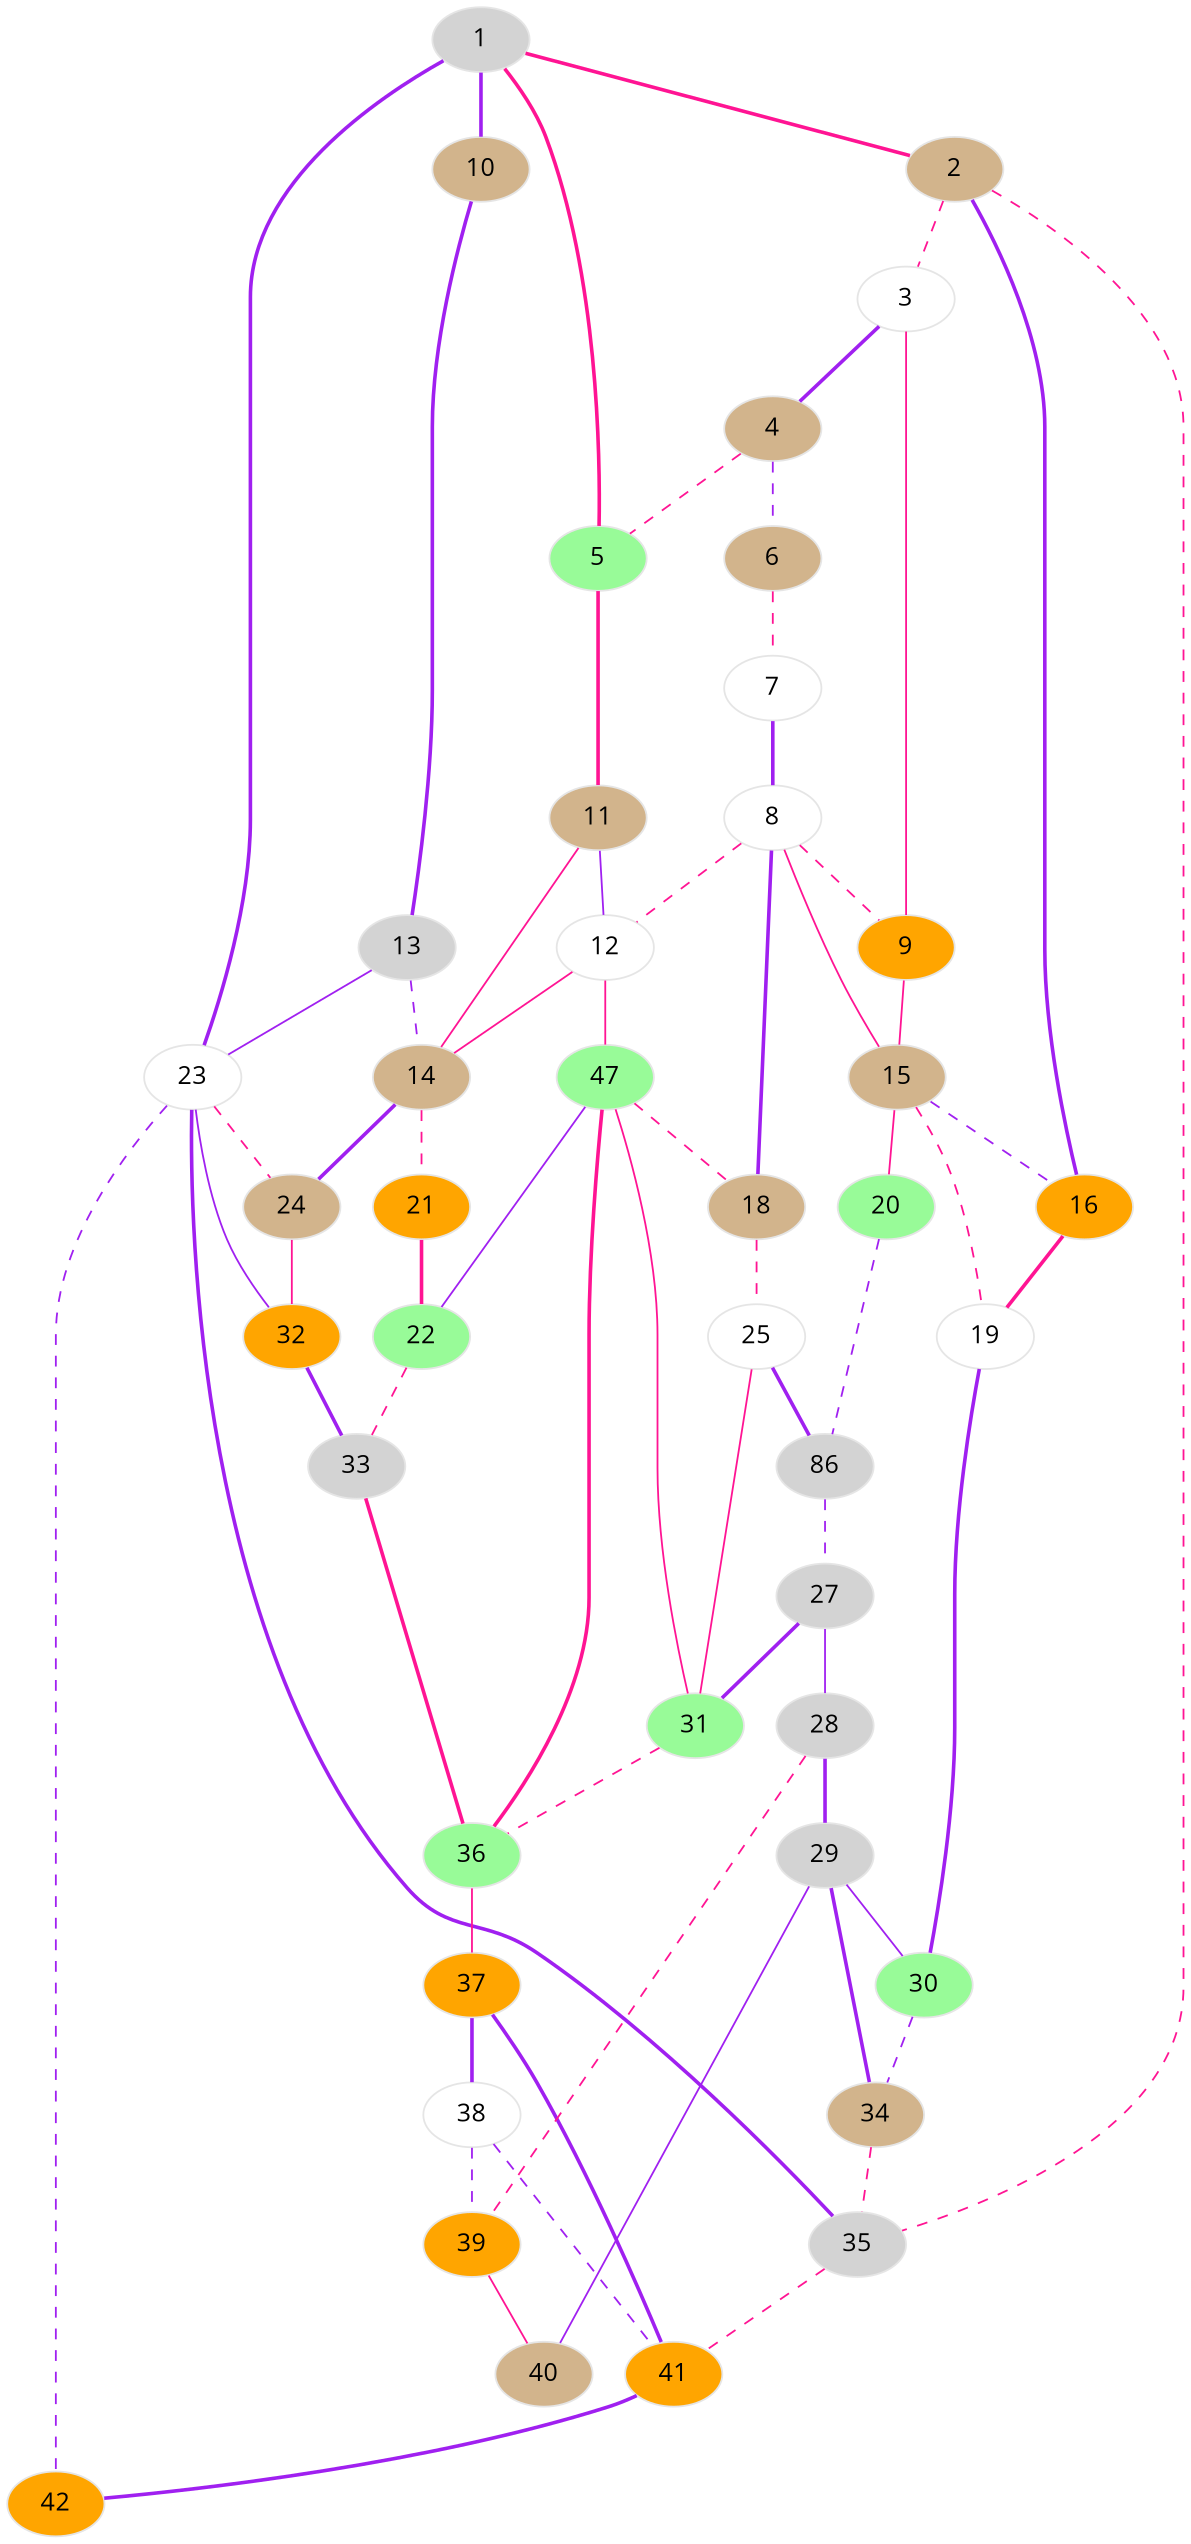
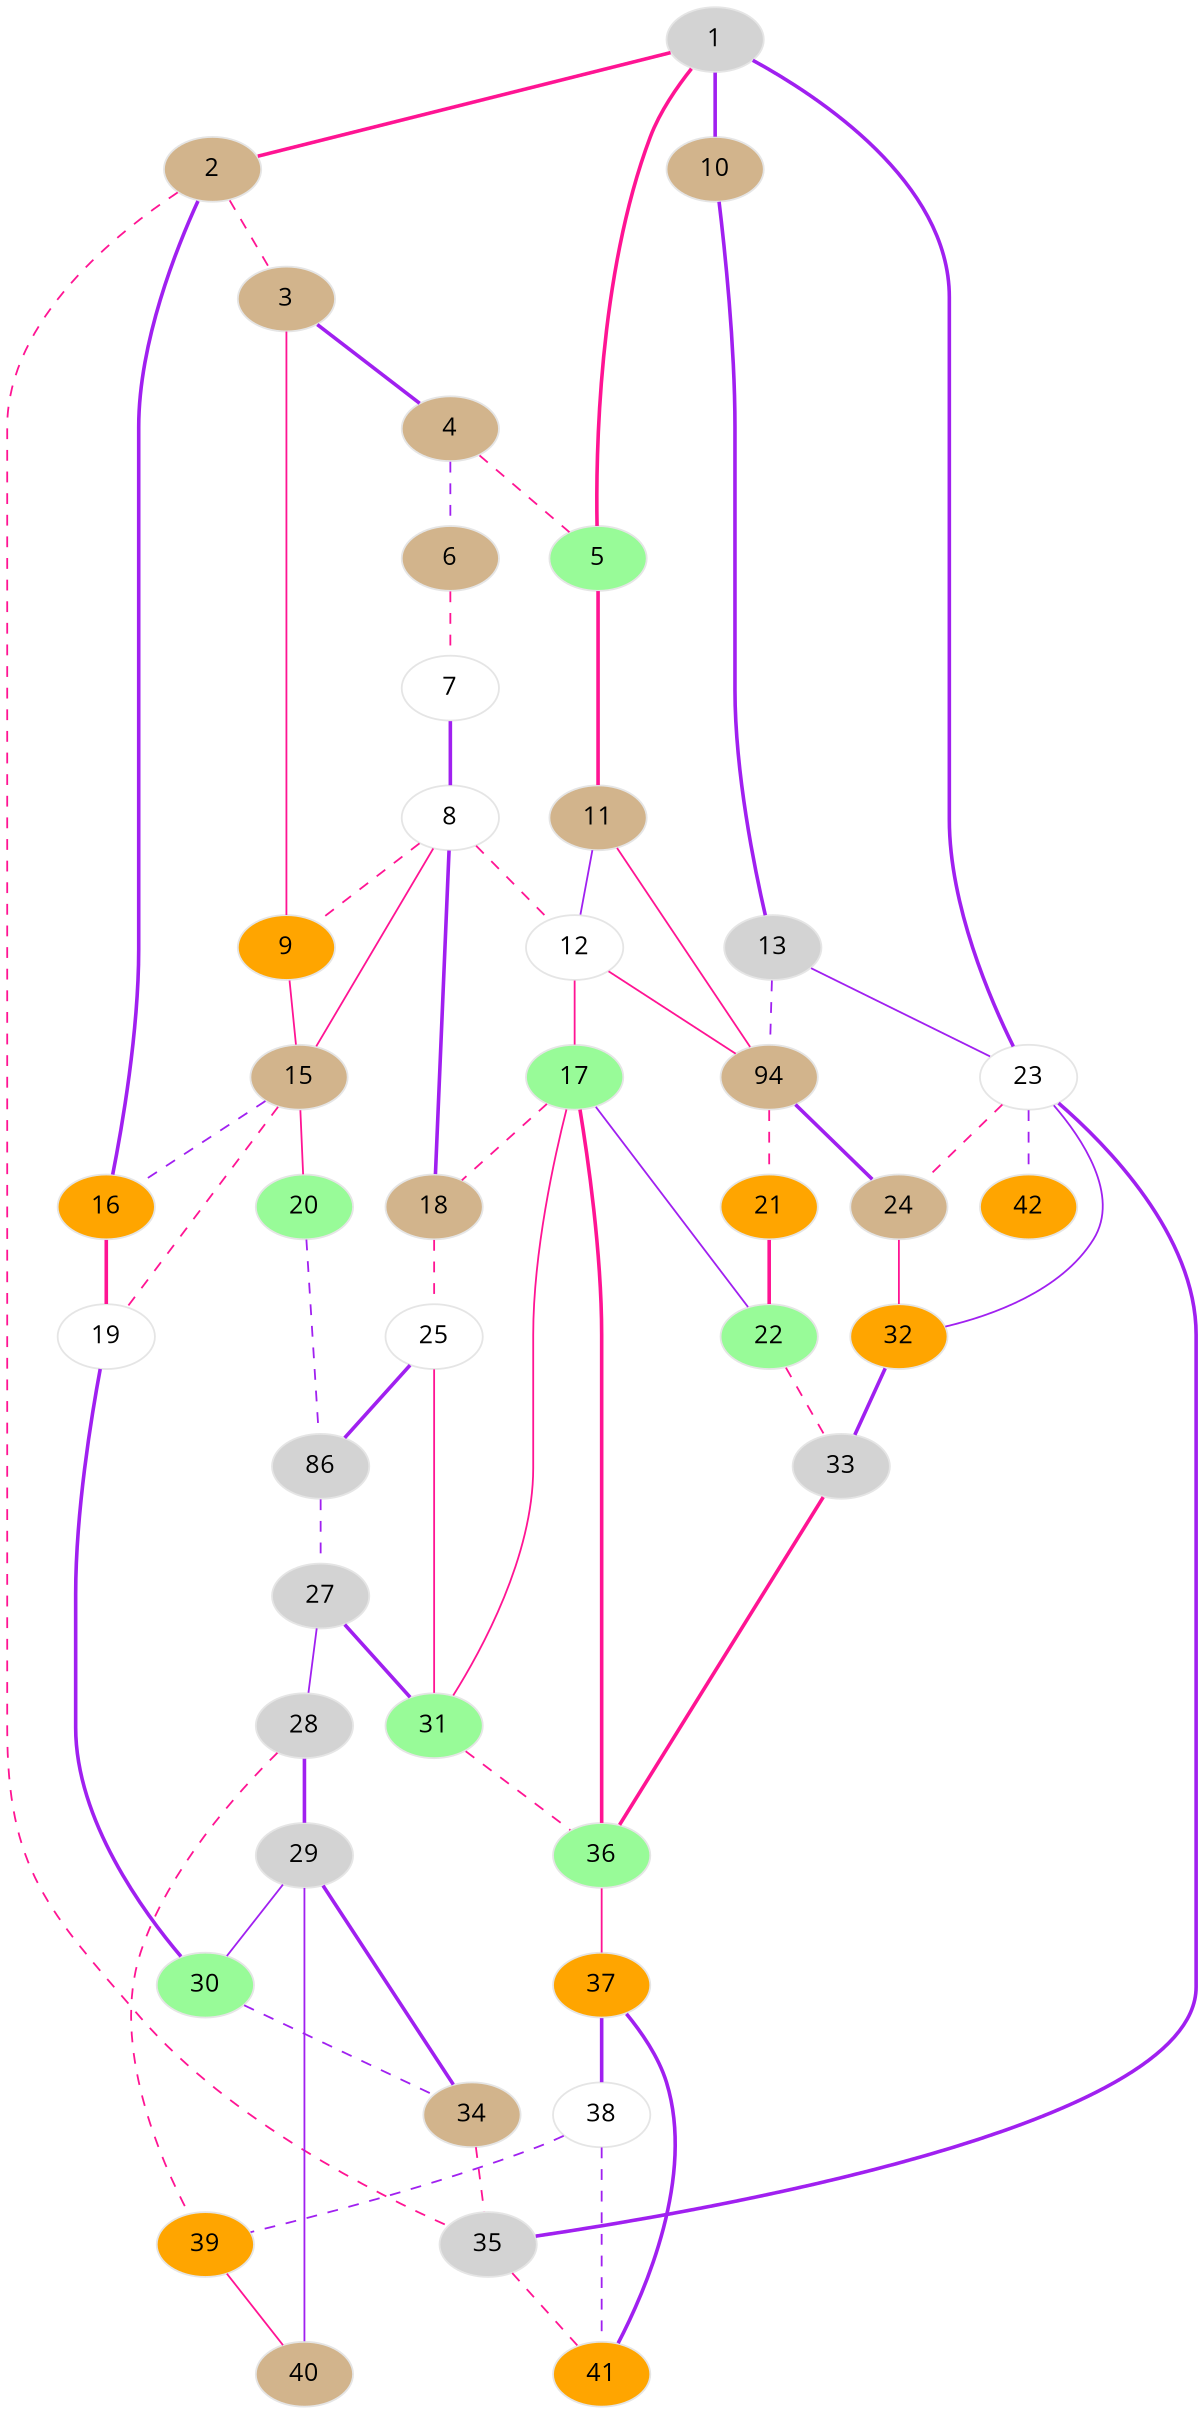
node "3": fillcolor white -> tan
node "14": label "14" -> "94"
node "47": label "47" -> "17"
edge "41" -- "42": removed
